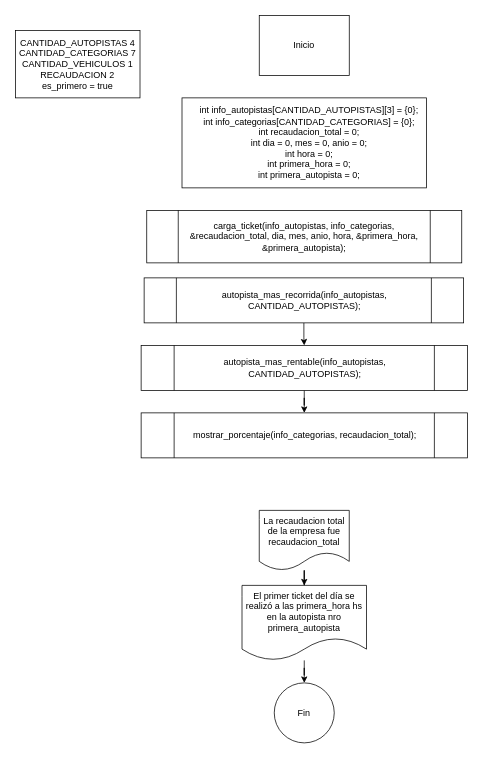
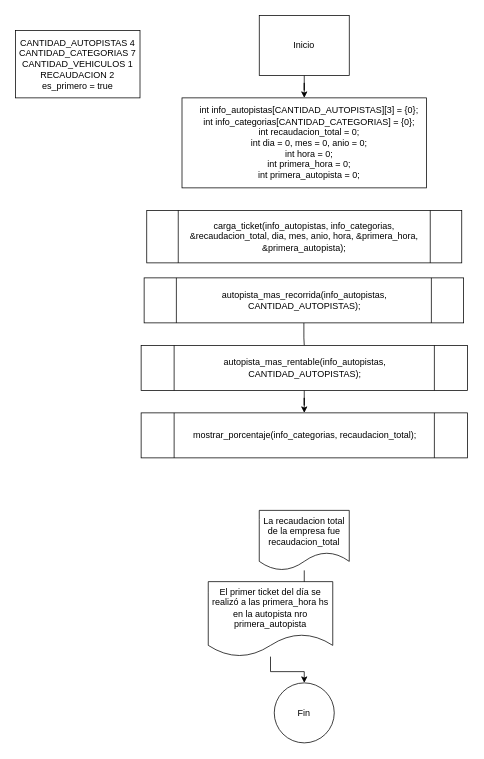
edge "Inicio" -> "int info_autopistas[CANTIDAD_AUTOPISTAS][3] = {0}; int info_categorias[CANTIDAD_CATEGORIAS] = {0}; int recaudacion_total = 0; int dia = 0, mes = 0, anio = 0; int hora = 0; int primera_hora = 0; int primera_autopista = 0;": added
edge "autopista_mas_recorrida(info_autopistas, CANTIDAD_AUTOPISTAS);" -> "autopista_mas_rentable(info_autopistas, CANTIDAD_AUTOPISTAS);": arrowhead classic -> none
node "El primer ticket del día se realizó a las primera_hora hs en la autopista nro primera_autopista": moved (304, 623) -> (270, 619)
